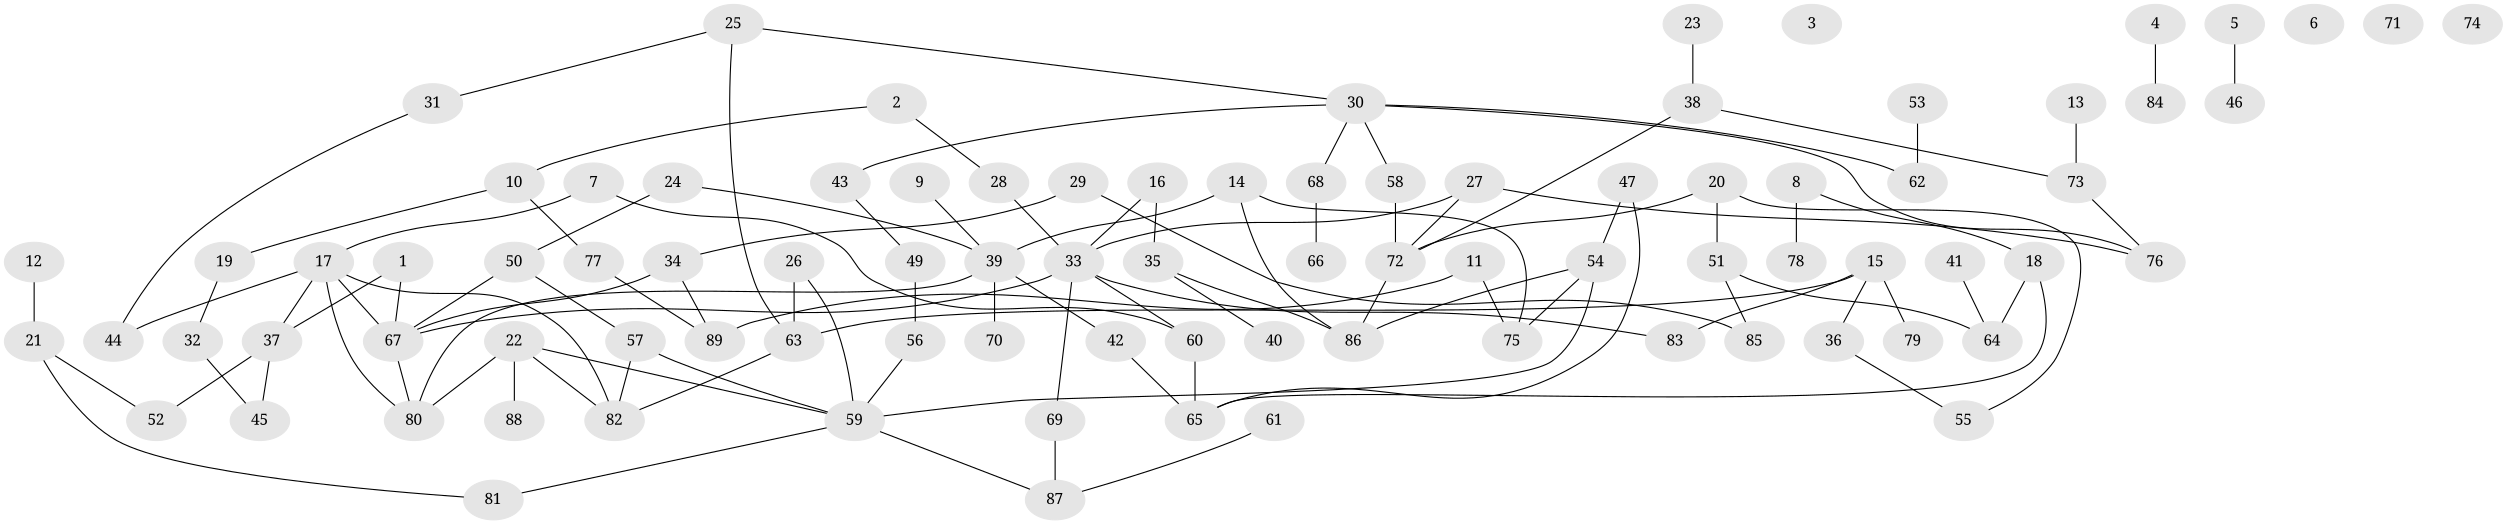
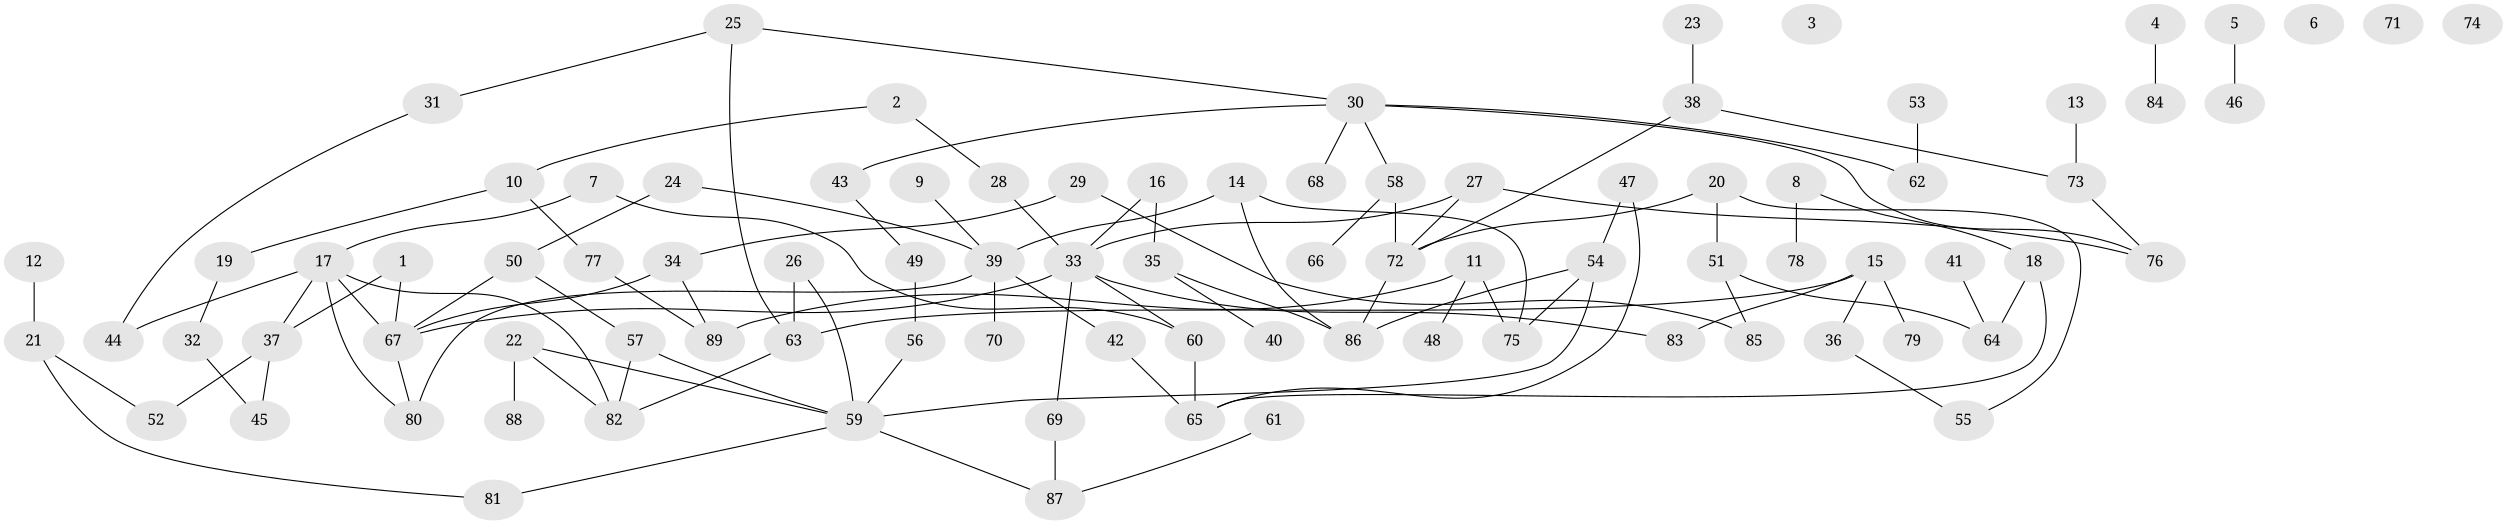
edge "68" -- "66": now "58" -- "66"
node "48": added
edge "22" -- "80": removed
